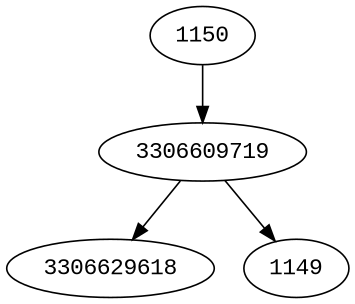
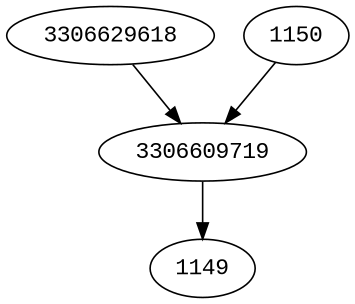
edge "3306609719" -> "3306629618": reversed
